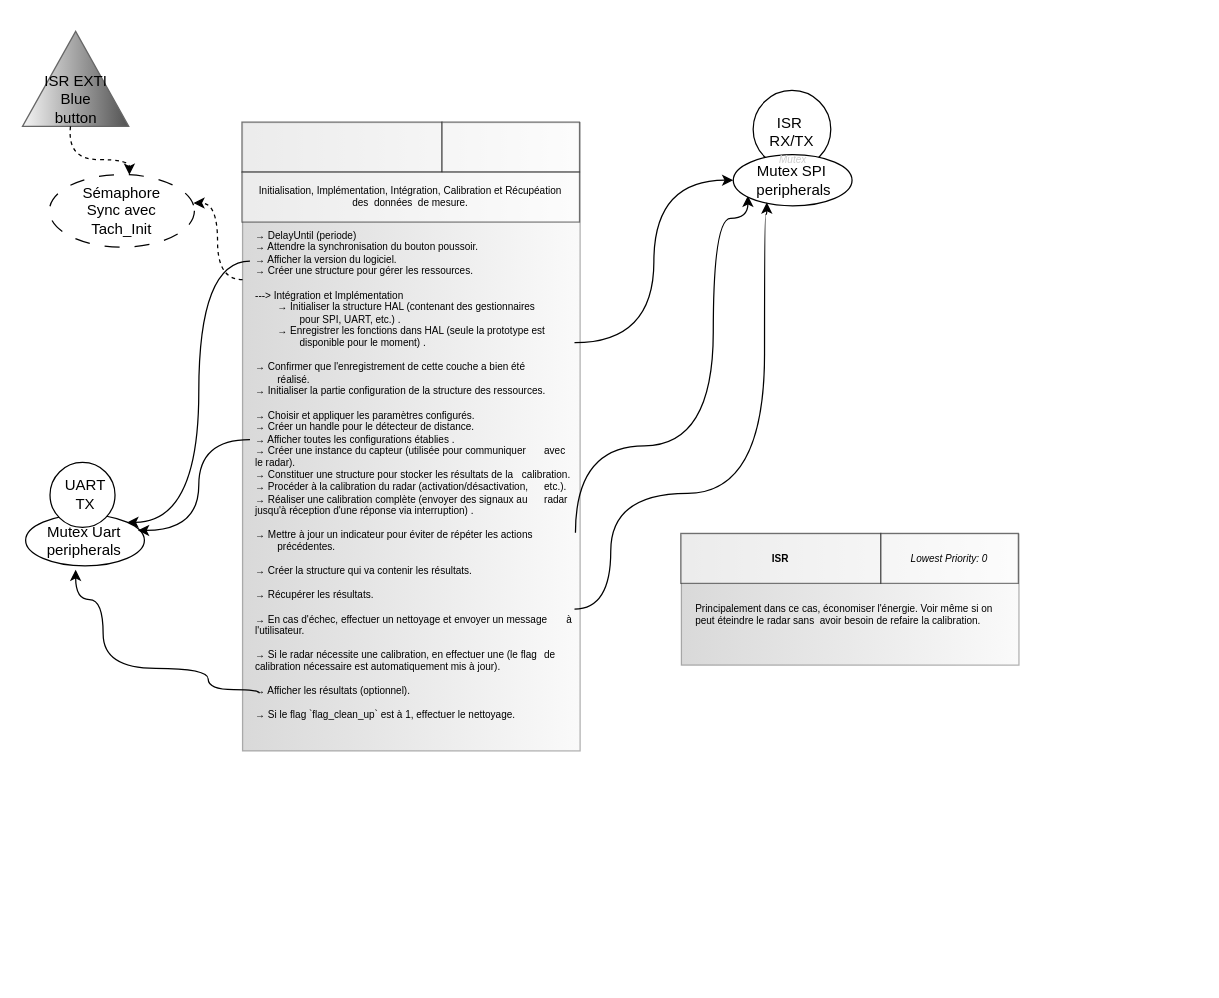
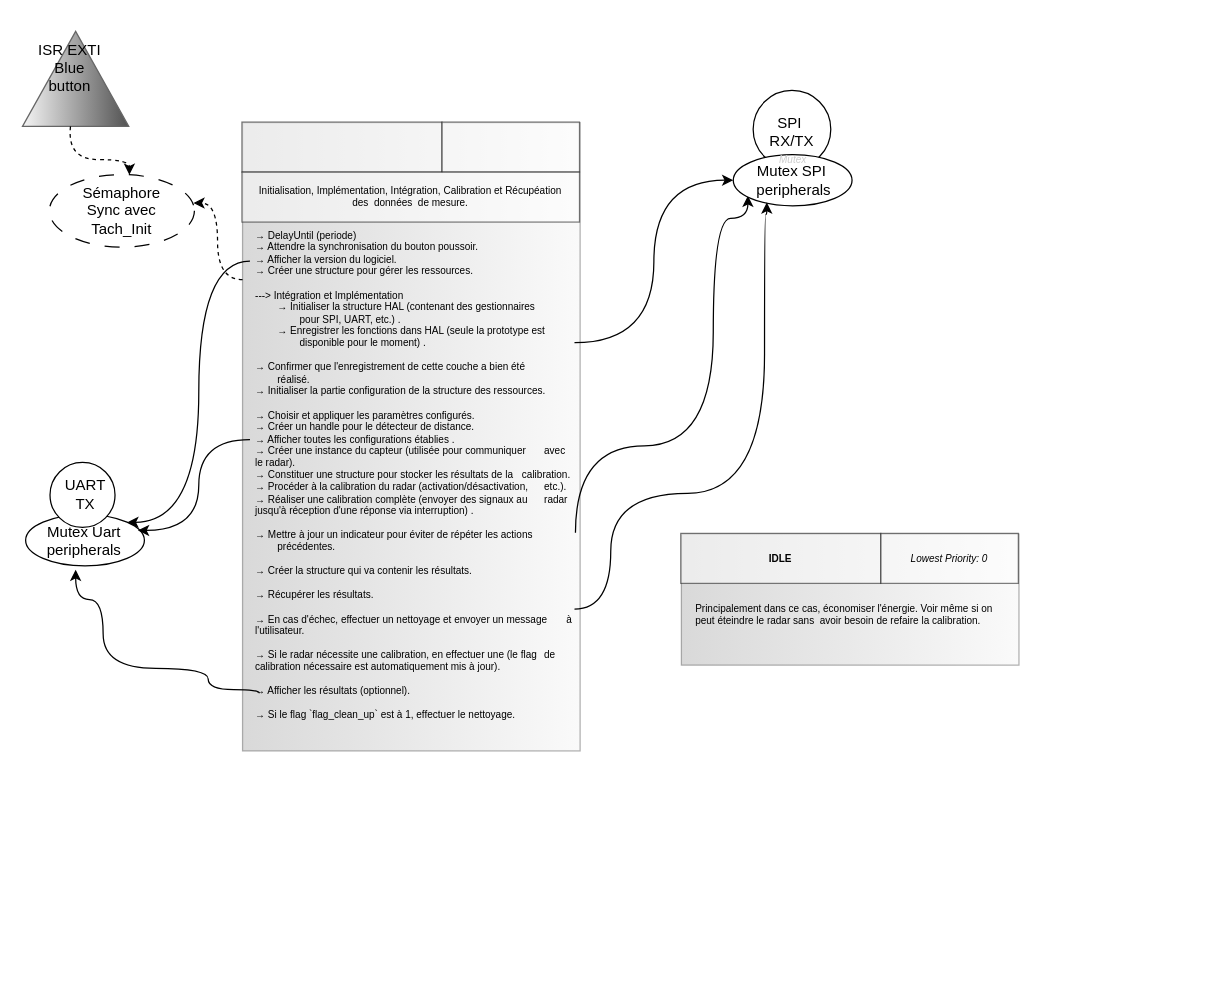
node "ISR EXTI Blue button": moved (76, 99) -> (69, 68)
node "ISR RX/TX": label "ISR RX/TX" -> "SPI RX/TX"
node "ISR": label "ISR" -> "IDLE"
